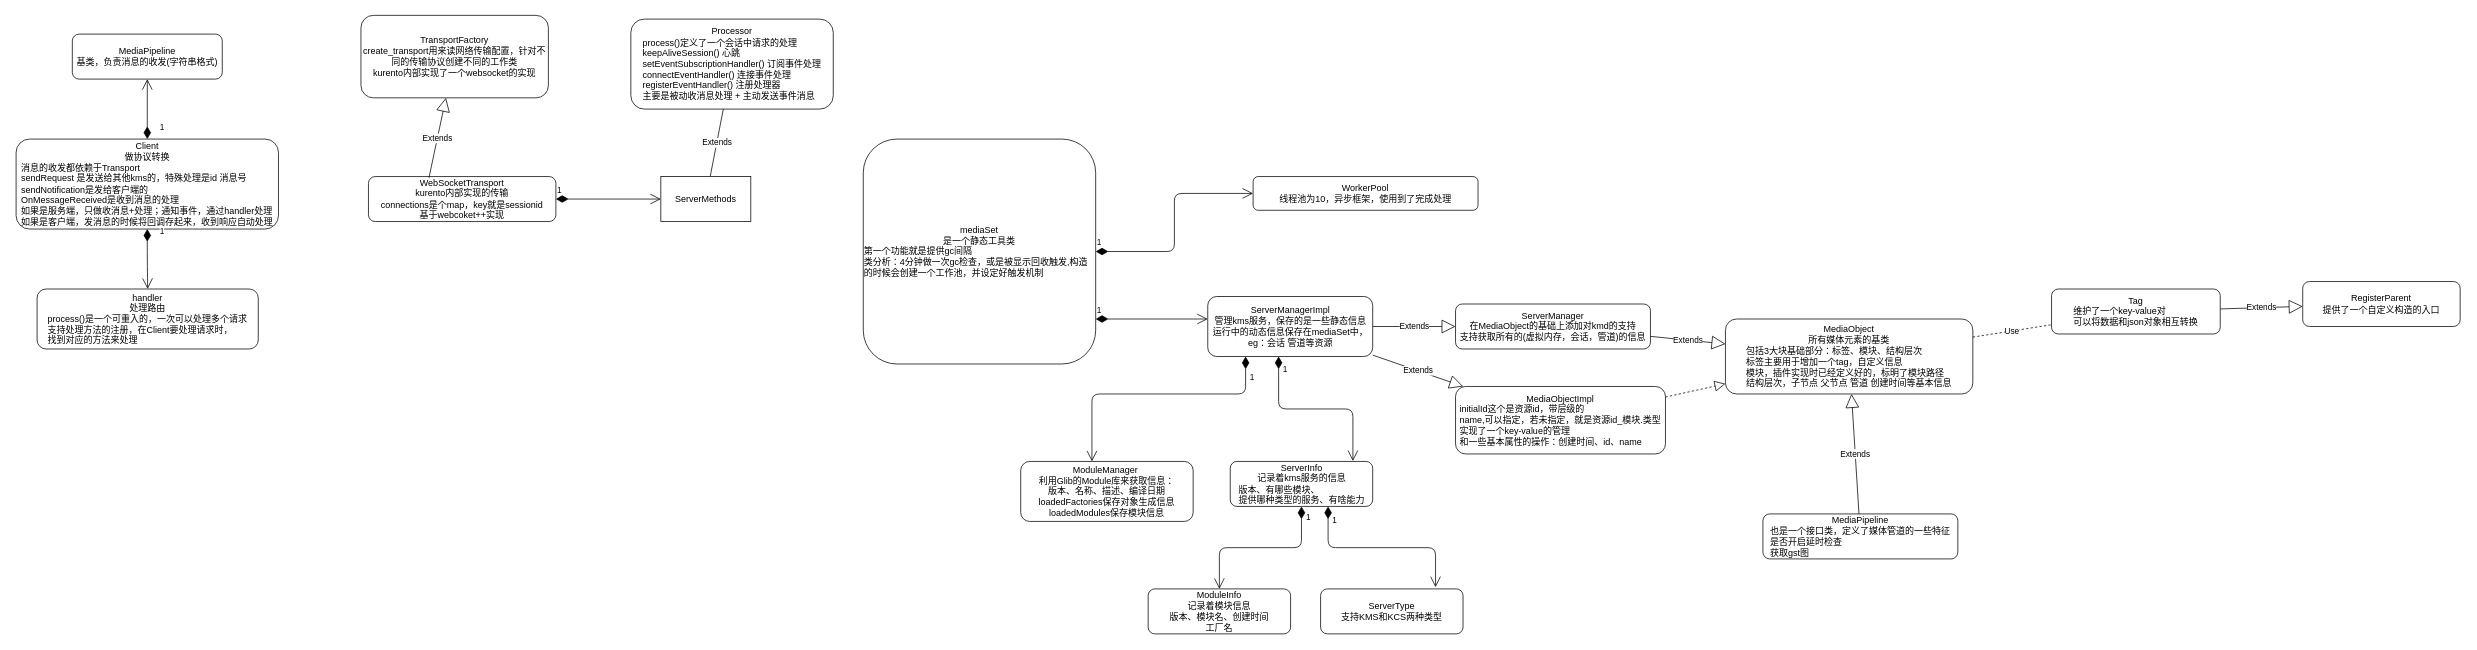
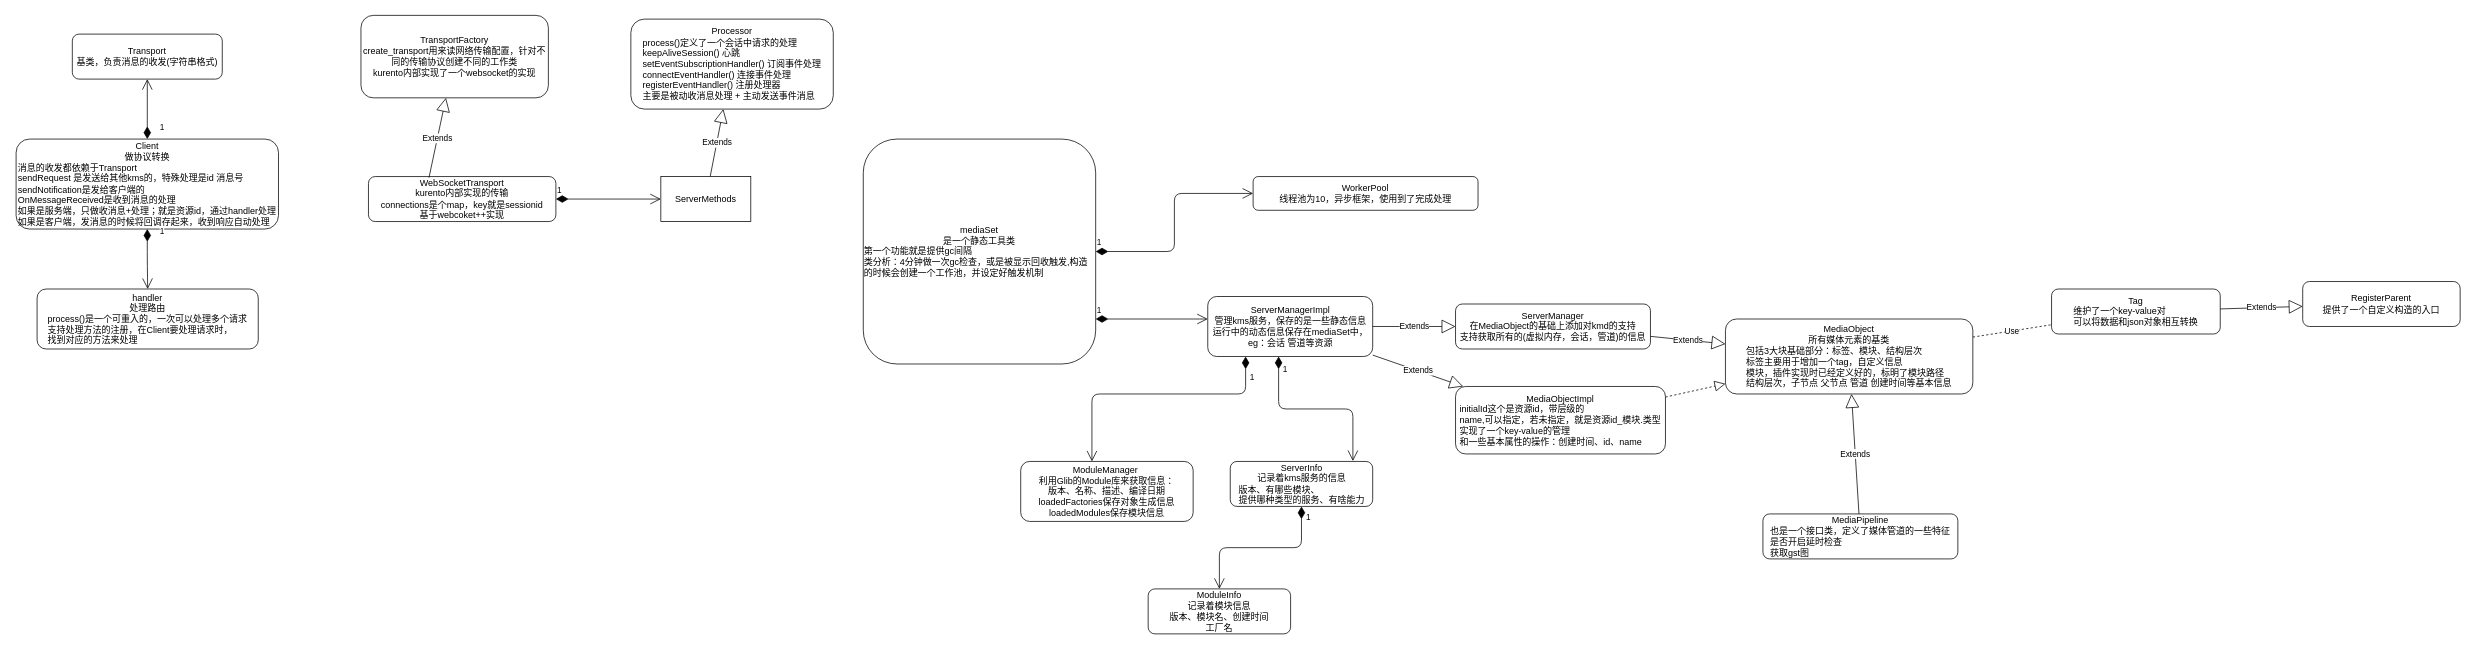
node "MediaPipeline 基类，负责消息的收发(字符串格式)": label "MediaPipeline 基类，负责消息的收发(字符串格式)" -> "Transport 基类，负责消息的收发(字符串格式)"
edge "Processor process()定义了一个会话中请求的处理 keepAliveSession() 心跳 setEventSubscriptionHandler() 订阅事件处理 connectEventHandler() 连接事件处理 registerEventHandler() 注册处理器 主要是被动收消息处理 + 主动发送事件消息" -- "ServerMethods": arrowhead none -> block
node "Client 做协议转换 消息的收发都依赖于Transport sendRequest 是发送给其他kms的，特殊处理是id 消息号 sendNotification是发给客户端的 OnMessageReceived是收到消息的处理 如果是服务端，只做收消息+处理；通知事件，通过handler处理 如果是客户端，发消息的时候将回调存起来，收到响应自动处理": label "Client 做协议转换 消息的收发都依赖于Transport sendRequest 是发送给其他kms的，特殊处理是id 消息号 sendNotification是发给客户端的 OnMessageReceived是收到消息的处理 如果是服务端，只做收消息+处理；通知事件，通过handler处理 如果是客户端，发消息的时候将回调存起来，收到响应自动处理" -> "Client 做协议转换 消息的收发都依赖于Transport sendRequest 是发送给其他kms的，特殊处理是id 消息号 sendNotification是发给客户端的 OnMessageReceived是收到消息的处理 如果是服务端，只做收消息+处理；就是资源id，通过handler处理 如果是客户端，发消息的时候将回调存起来，收到响应自动处理"
edge "ServerInfo 记录着kms服务的信息 版本、有哪些模块、 提供哪种类型的服务、有啥能力" -- "ServerType 支持KMS和KCS两种类型": removed, label "1"
node "ServerType 支持KMS和KCS两种类型": removed
